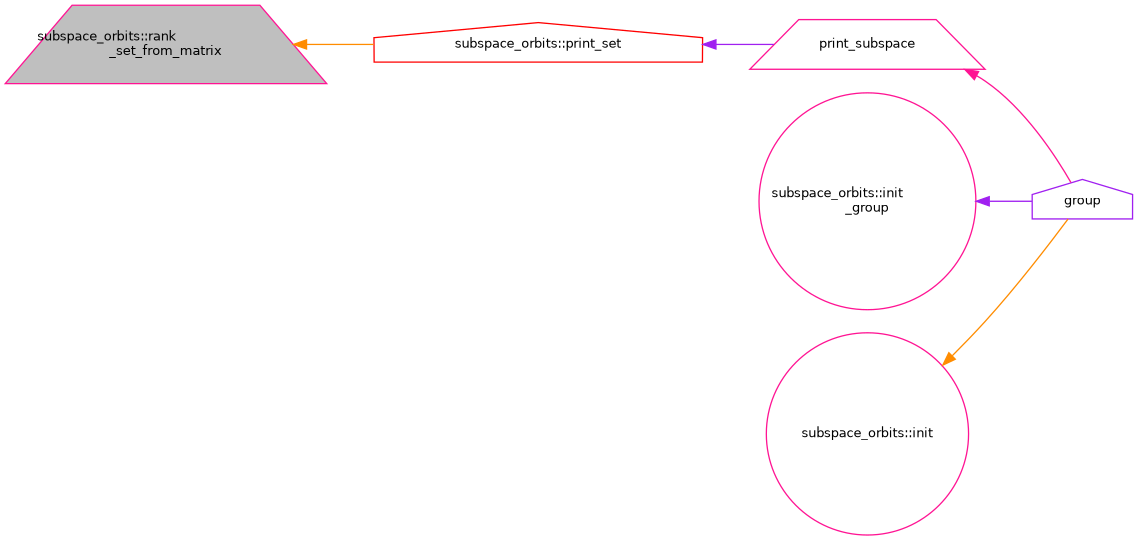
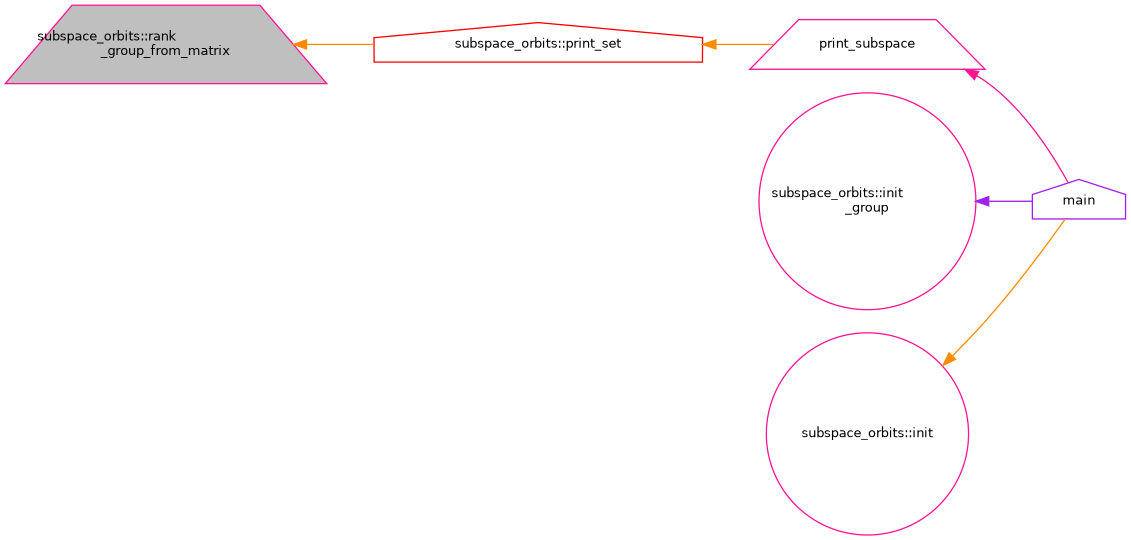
node "subspace_orbits::rank _set_from_matrix": label "subspace_orbits::rank _set_from_matrix" -> "subspace_orbits::rank _group_from_matrix"
edge "print_subspace" -> "subspace_orbits::print_set": color purple -> darkorange
node "group": label "group" -> "main"
